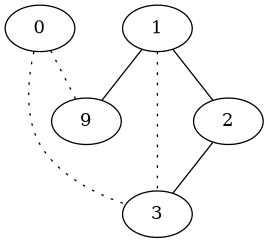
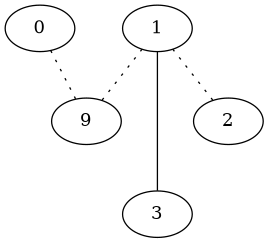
edge "1" -- "9": style solid -> dotted
edge "1" -- "2": style solid -> dotted
edge "1" -- "3": style dotted -> solid
edge "0" -- "3": removed
edge "2" -- "3": removed
